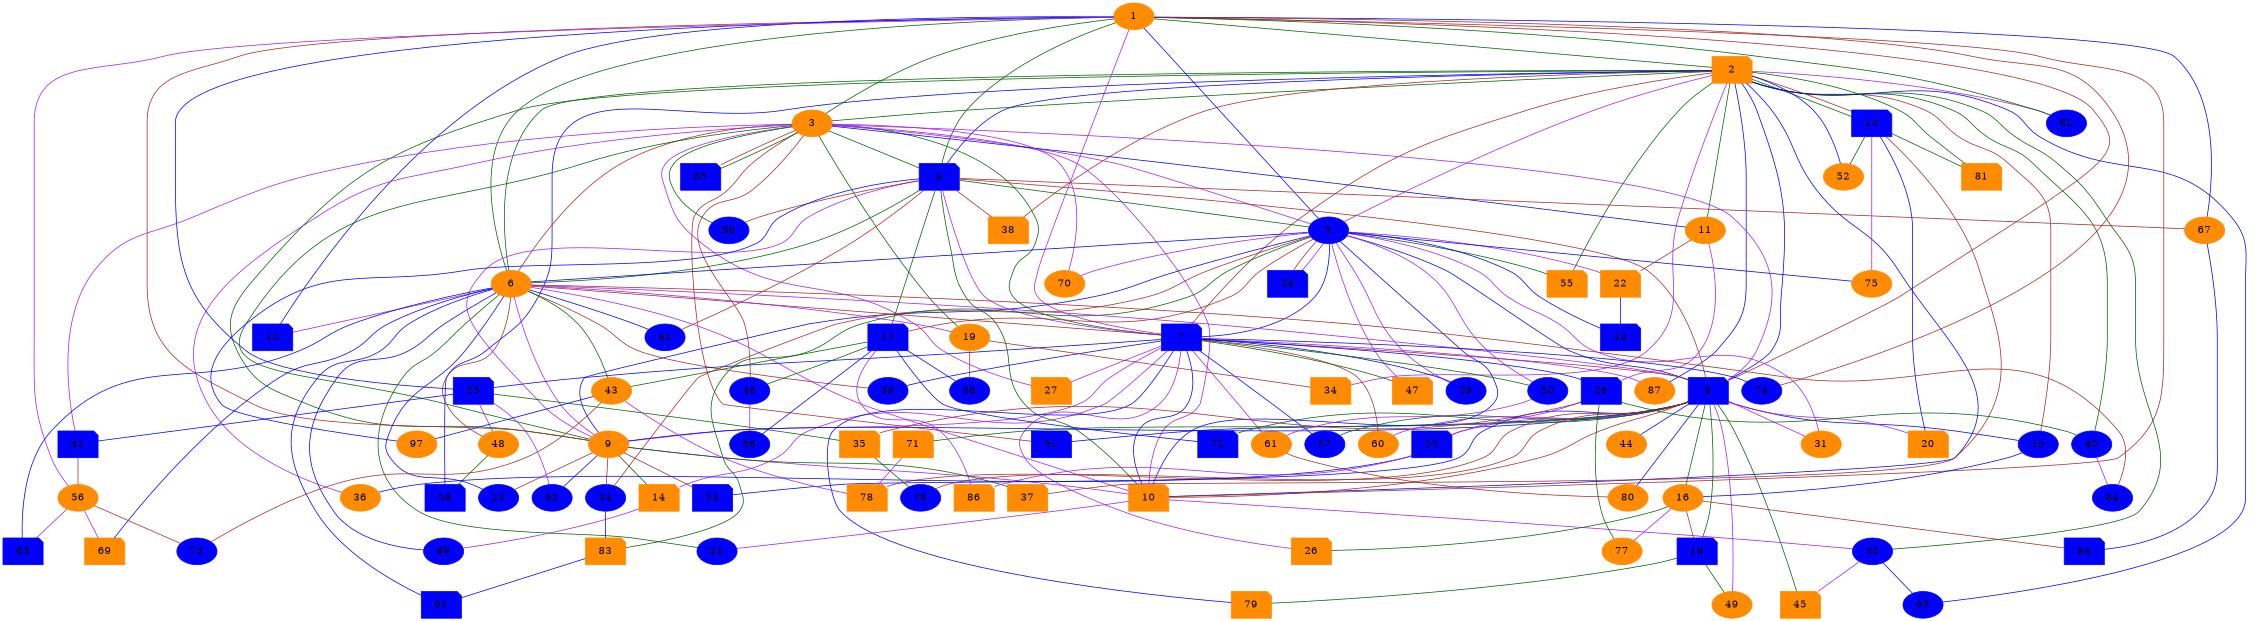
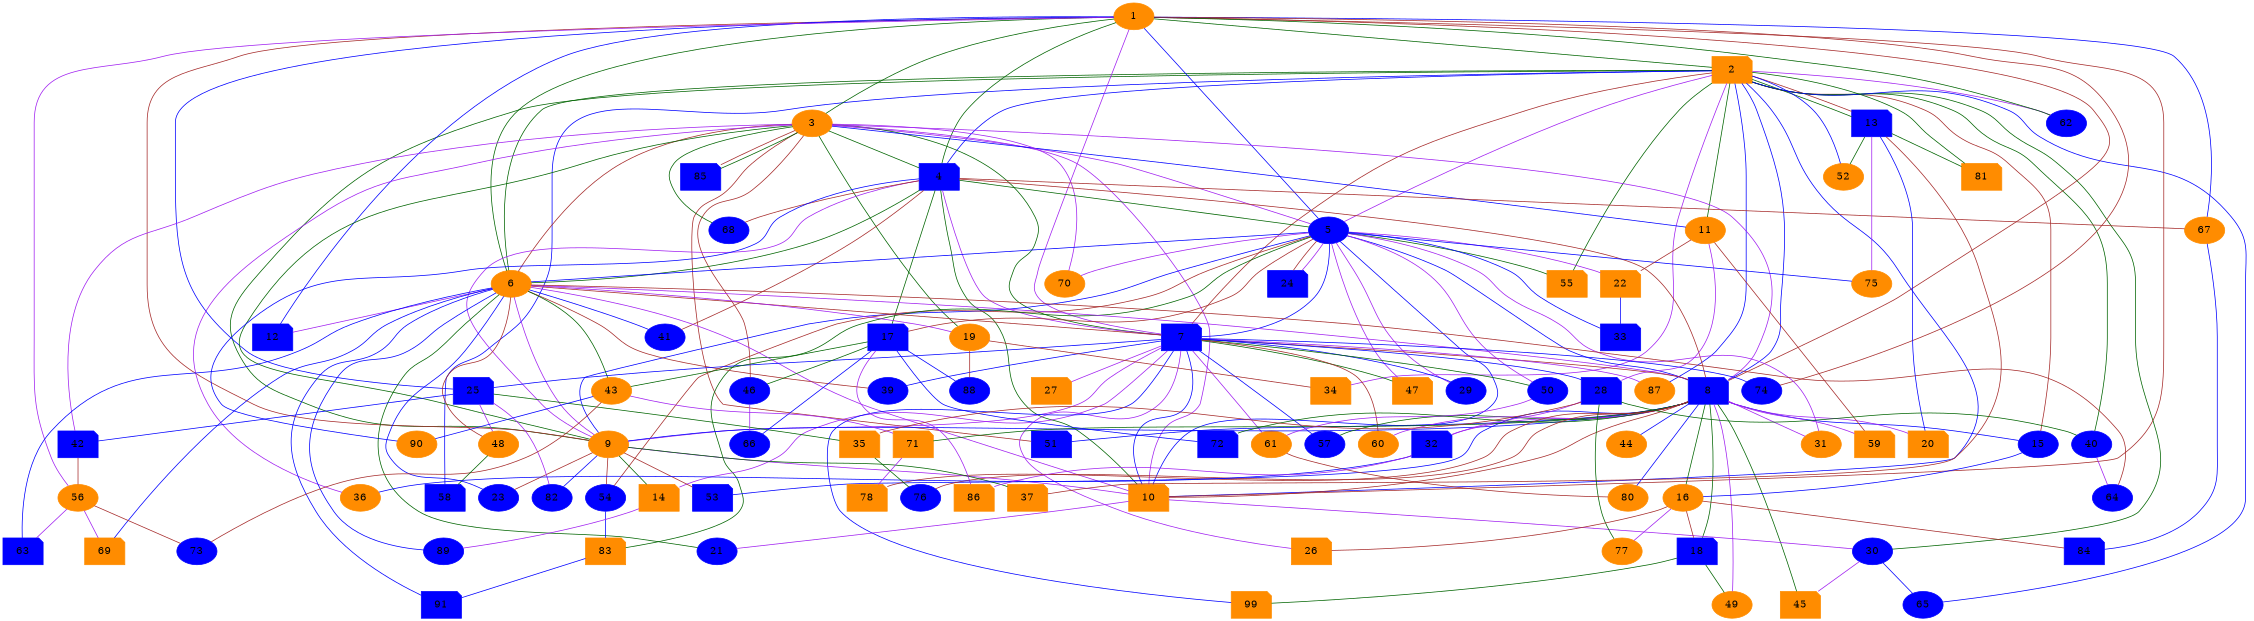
edge "2" -- "3": removed
node "38": removed
edge "3" -- "27": removed
node "97": label "97" -> "90"
node "59": added
edge "43" -- "78": now "43" -- "71"
edge "16" -- "26": color darkgreen -> brown
node "79": label "79" -> "99"
